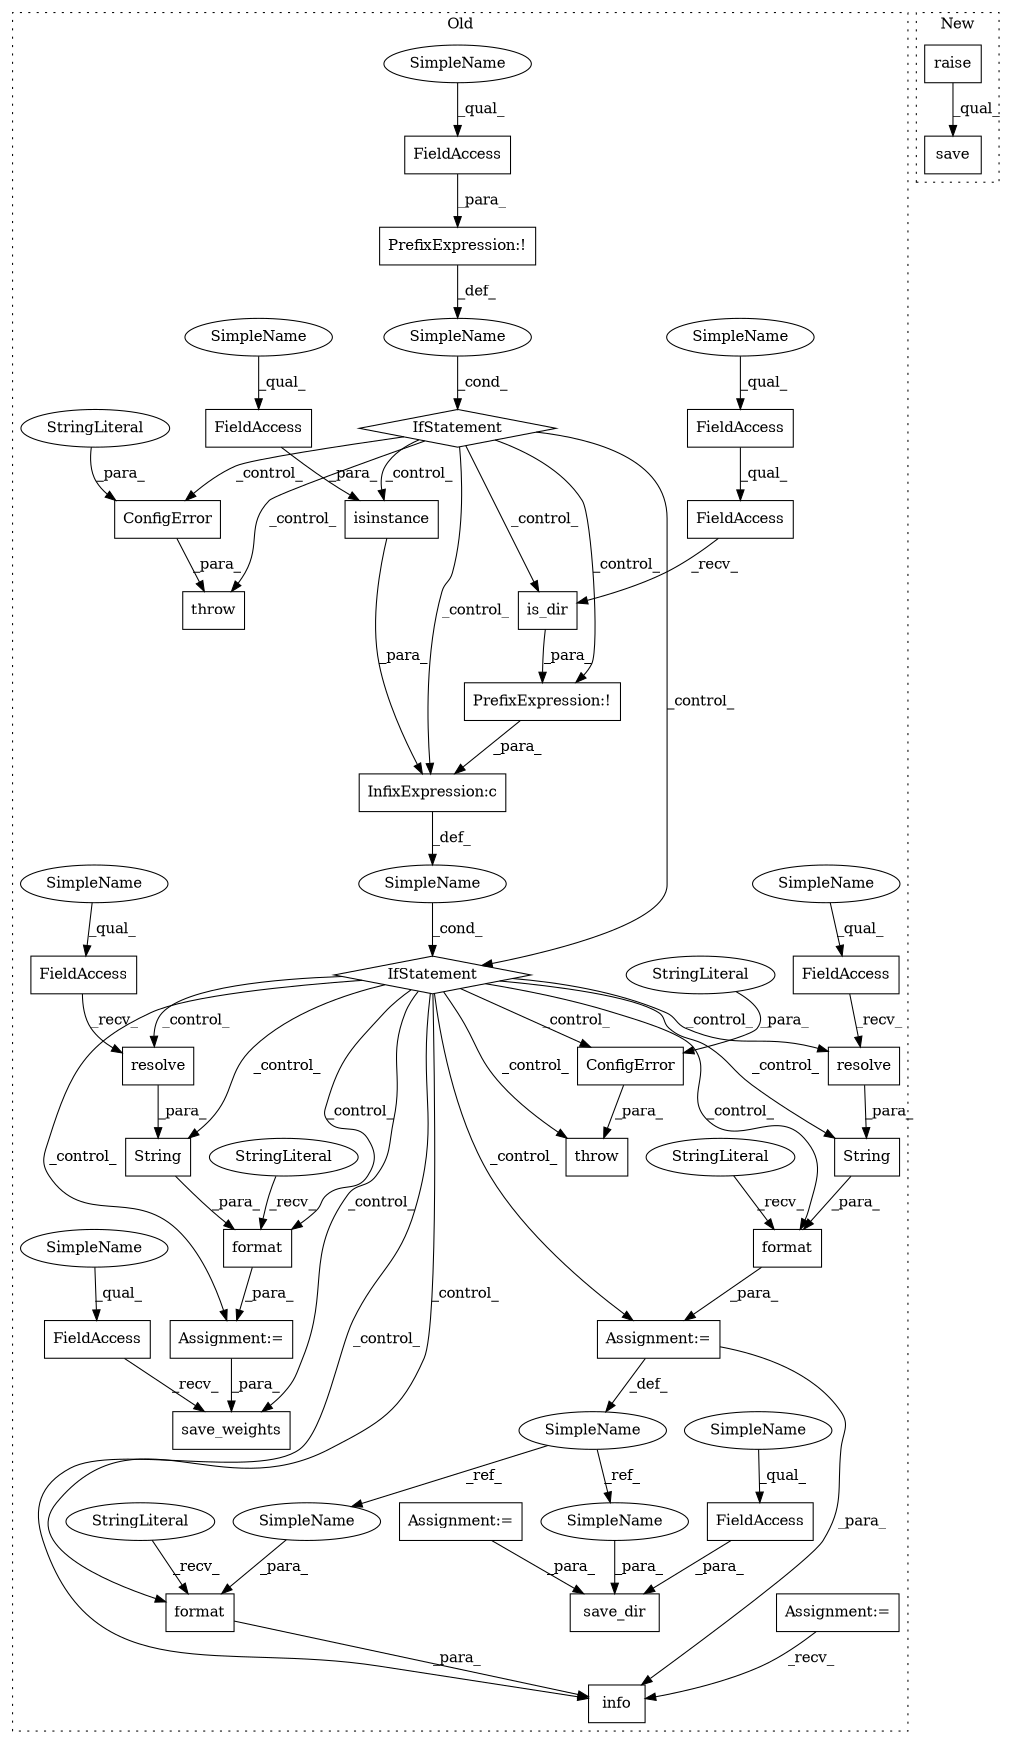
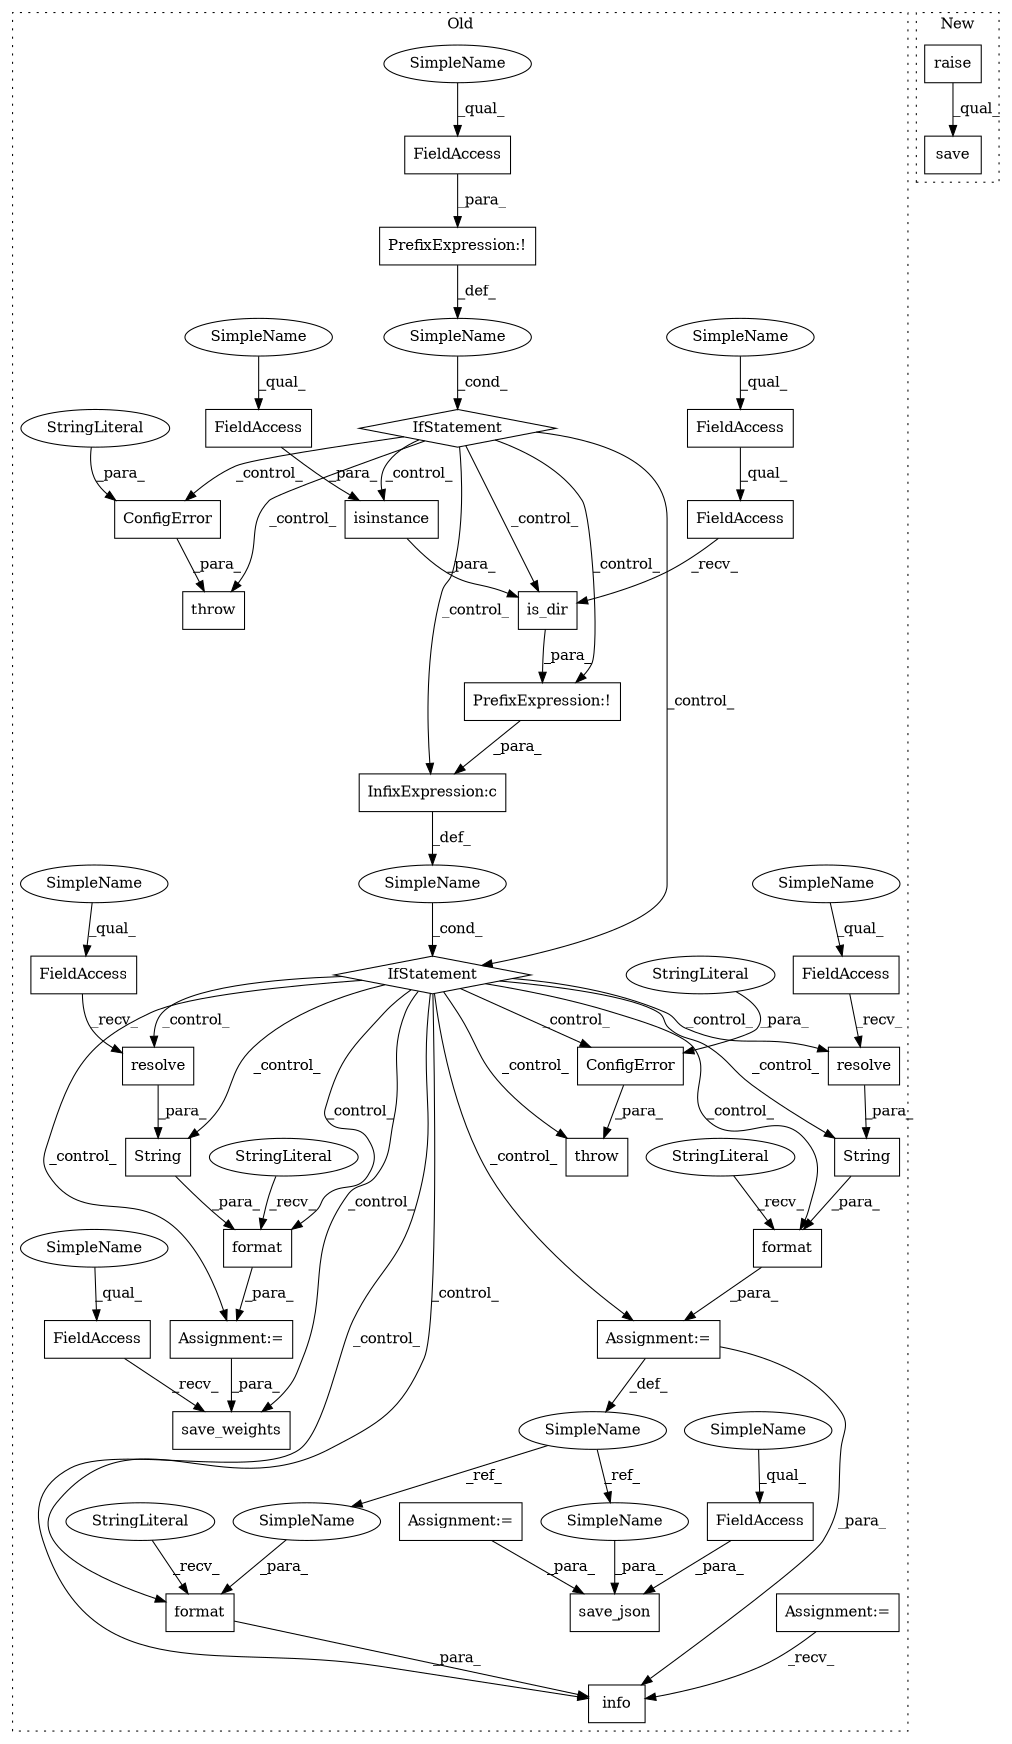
edge "isinstance" -> "InfixExpression:c": now "isinstance" -> "is_dir"
node "save_dir": label "save_dir" -> "save_json"
